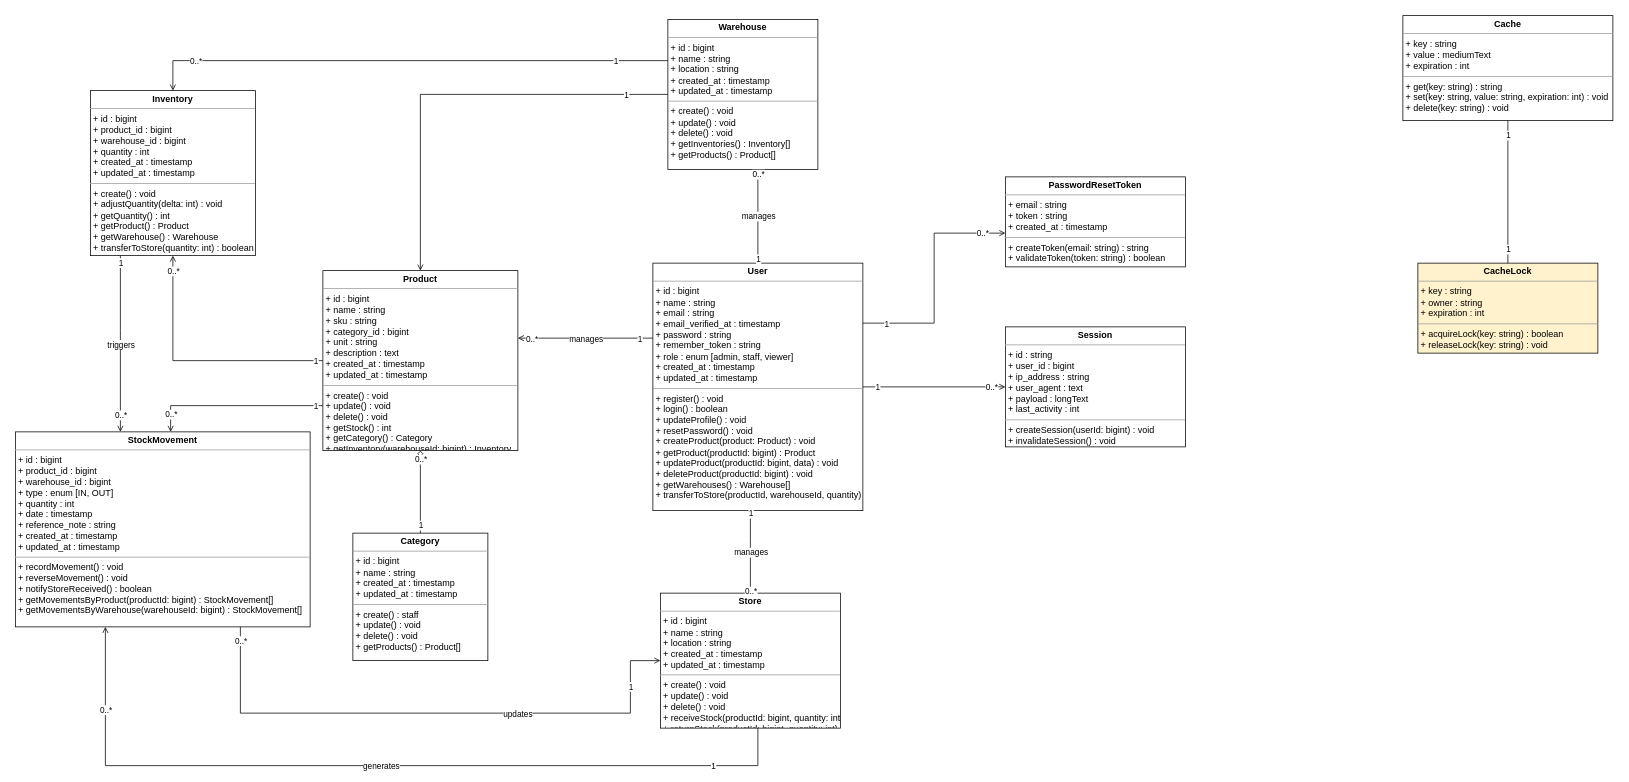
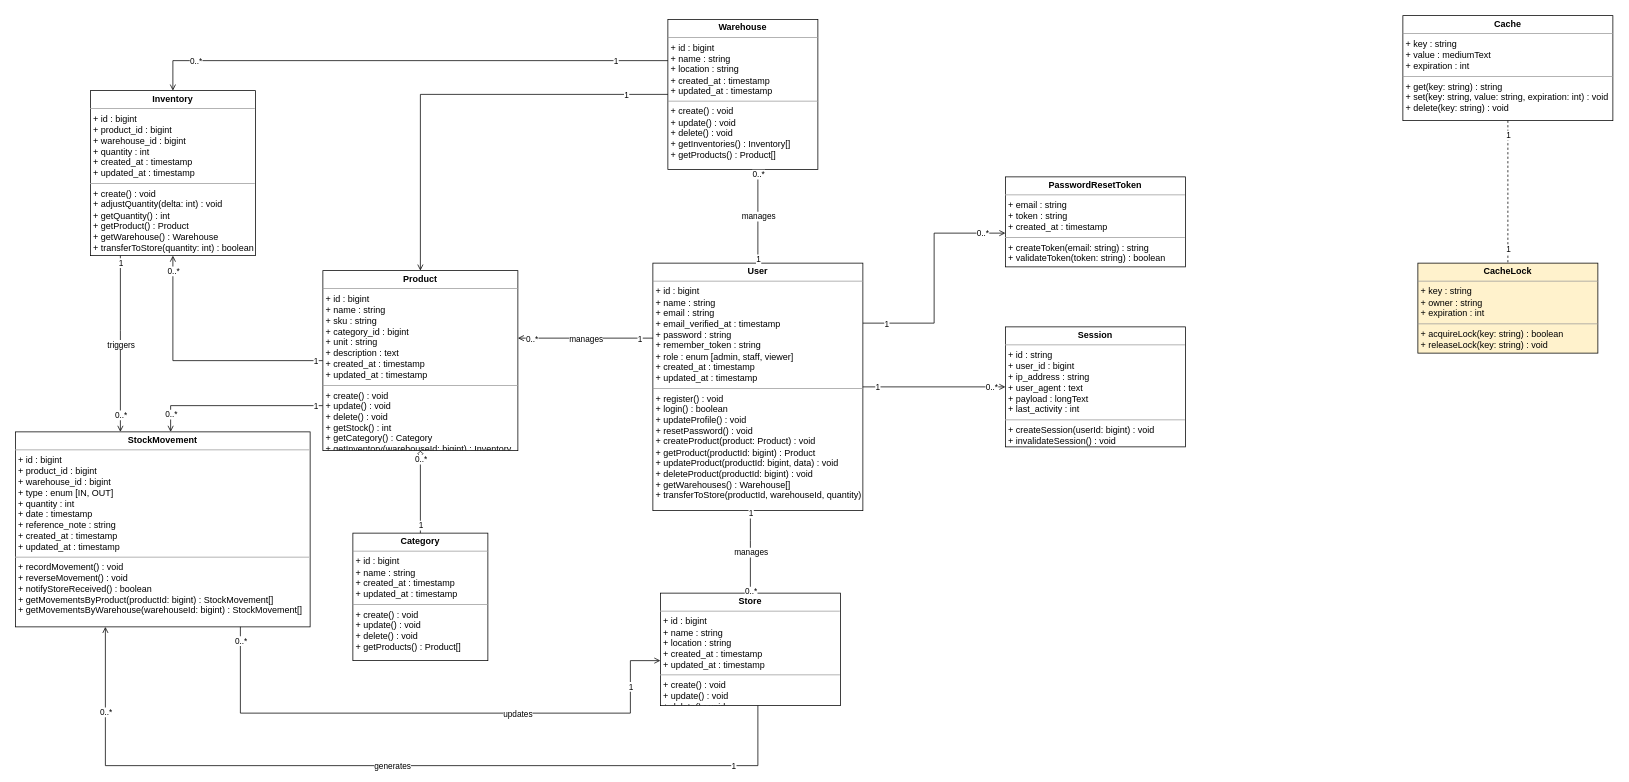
edge "Cache + key : string + value : mediumText + expiration : int + get(key: string) : string + set(key: string, value: string, expiration: int) : void + delete(key: string) : void" -- "CacheLock + key : string + owner : string + expiration : int + acquireLock(key: string) : boolean + releaseLock(key: string) : void": style solid -> dashed
node "Category + id : bigint + name : string + created_at : timestamp + updated_at : timestamp + create() : staff + update() : void + delete() : void + getProducts() : Product[]": label "Category + id : bigint + name : string + created_at : timestamp + updated_at : timestamp + create() : staff + update() : void + delete() : void + getProducts() : Product[]" -> "Category + id : bigint + name : string + created_at : timestamp + updated_at : timestamp + create() : void + update() : void + delete() : void + getProducts() : Product[]"
node "Store + id : bigint + name : string + location : string + created_at : timestamp + updated_at : timestamp + create() : void + update() : void + delete() : void + receiveStock(productId: bigint, quantity: int) : boolean + returnStock(productId: bigint, quantity: int) : boolean": size 180x135 -> 180x113
